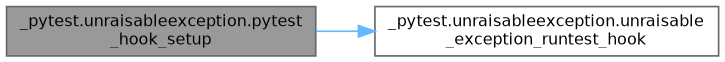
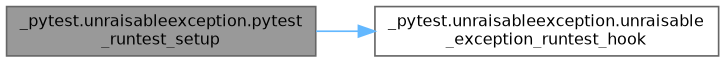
node "_pytest.unraisableexception.pytest _hook_setup": label "_pytest.unraisableexception.pytest _hook_setup" -> "_pytest.unraisableexception.pytest _runtest_setup"
